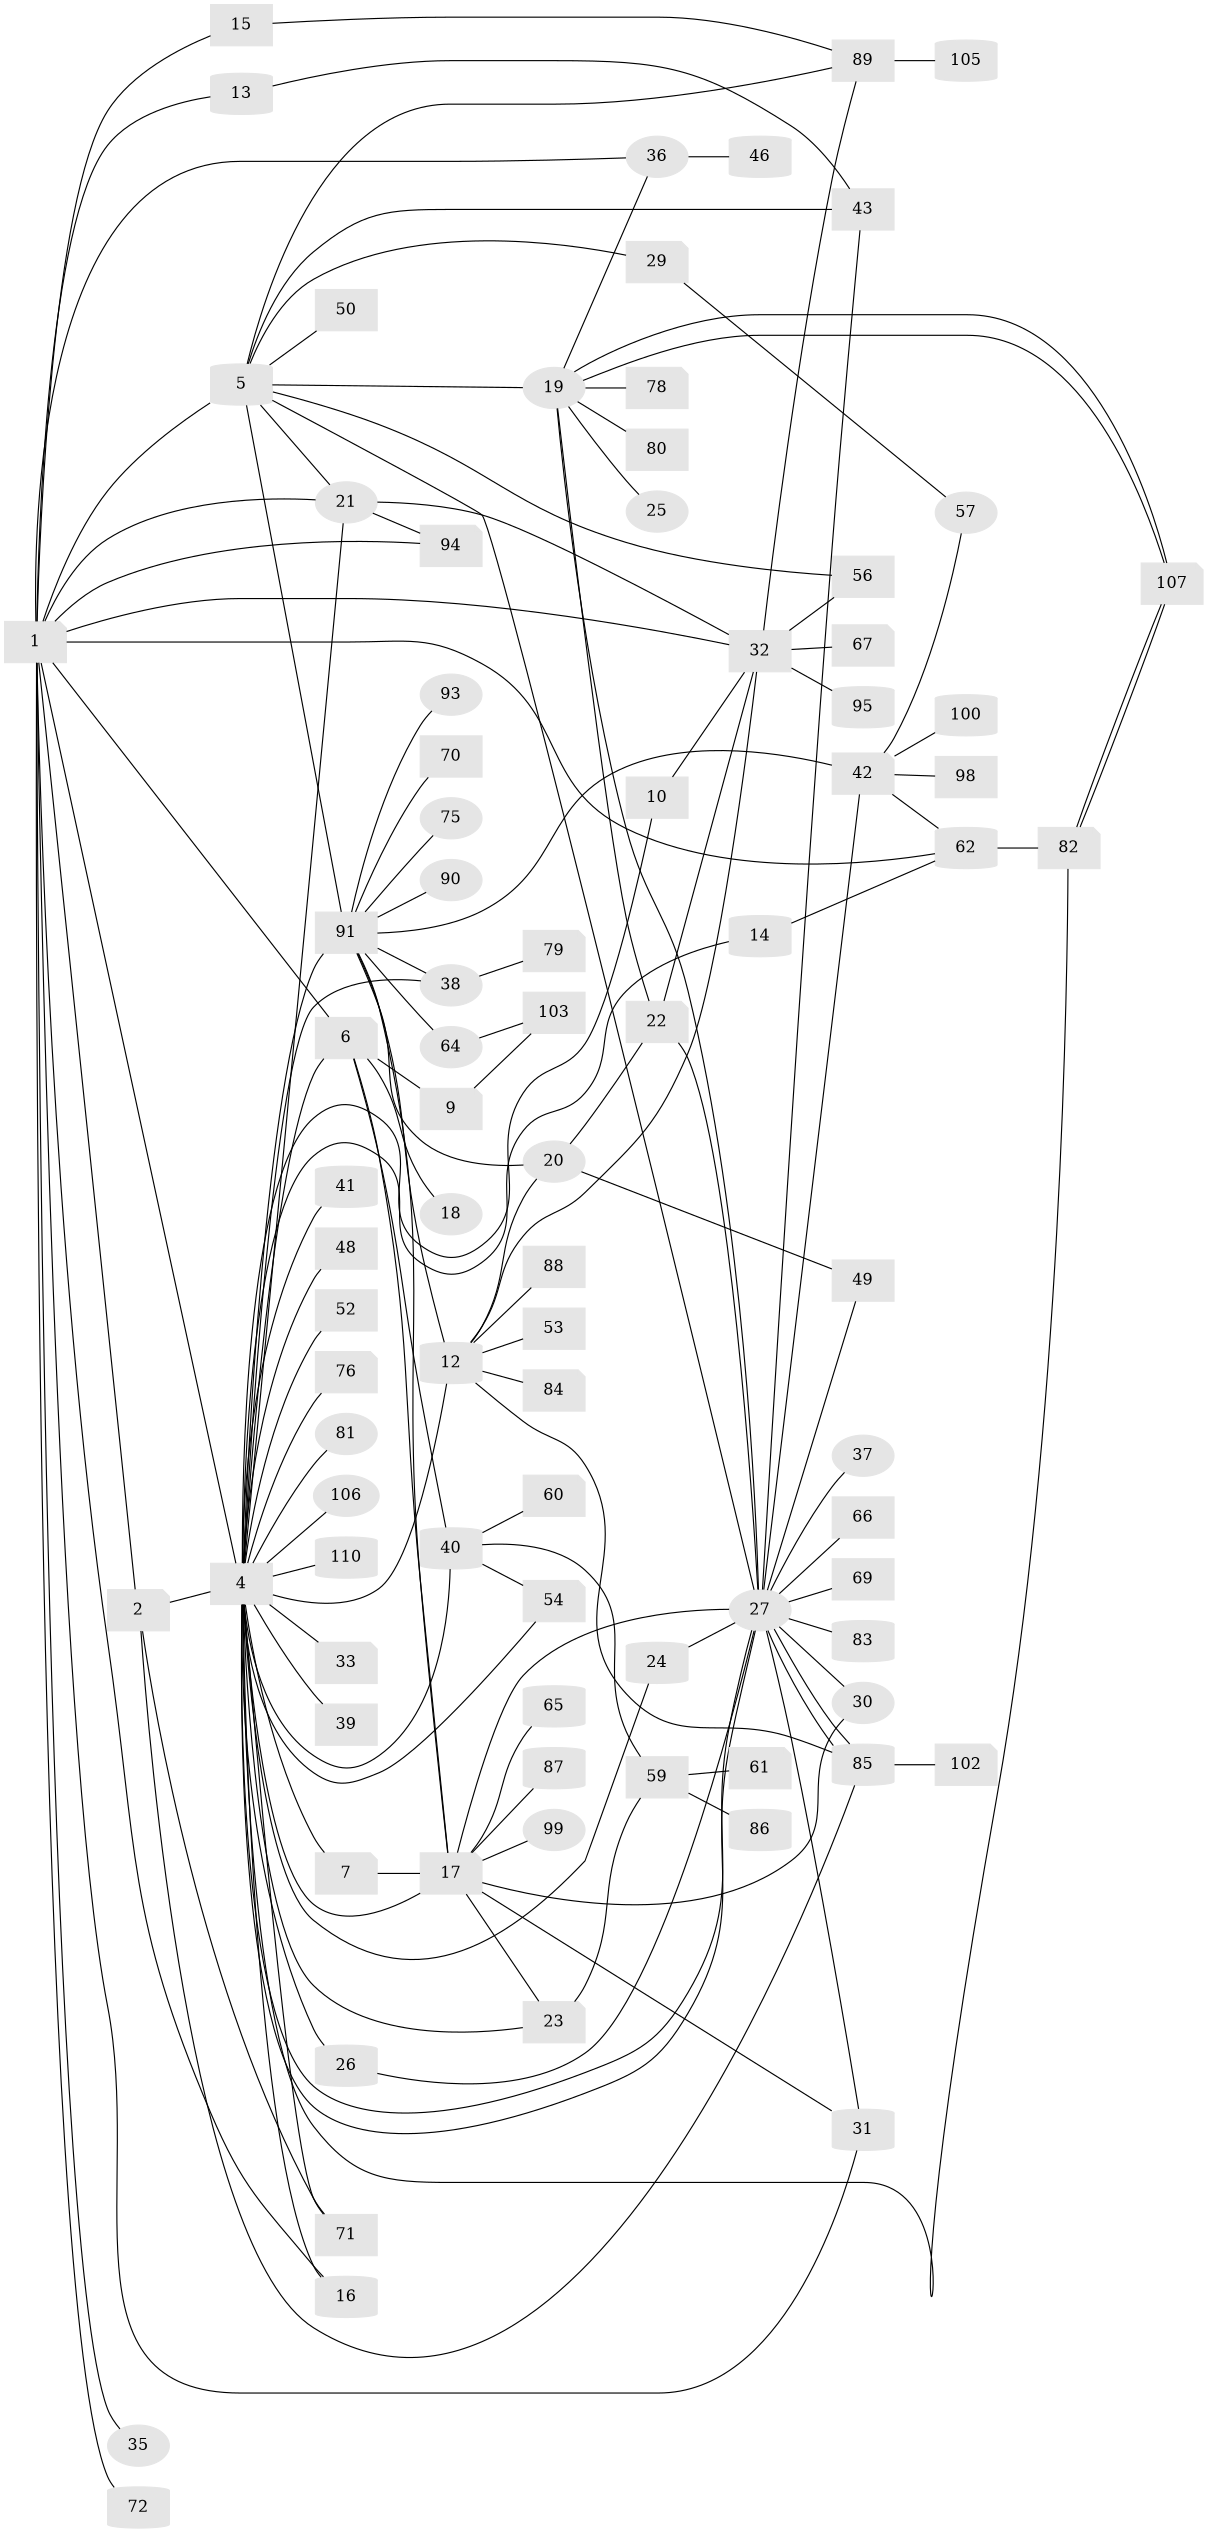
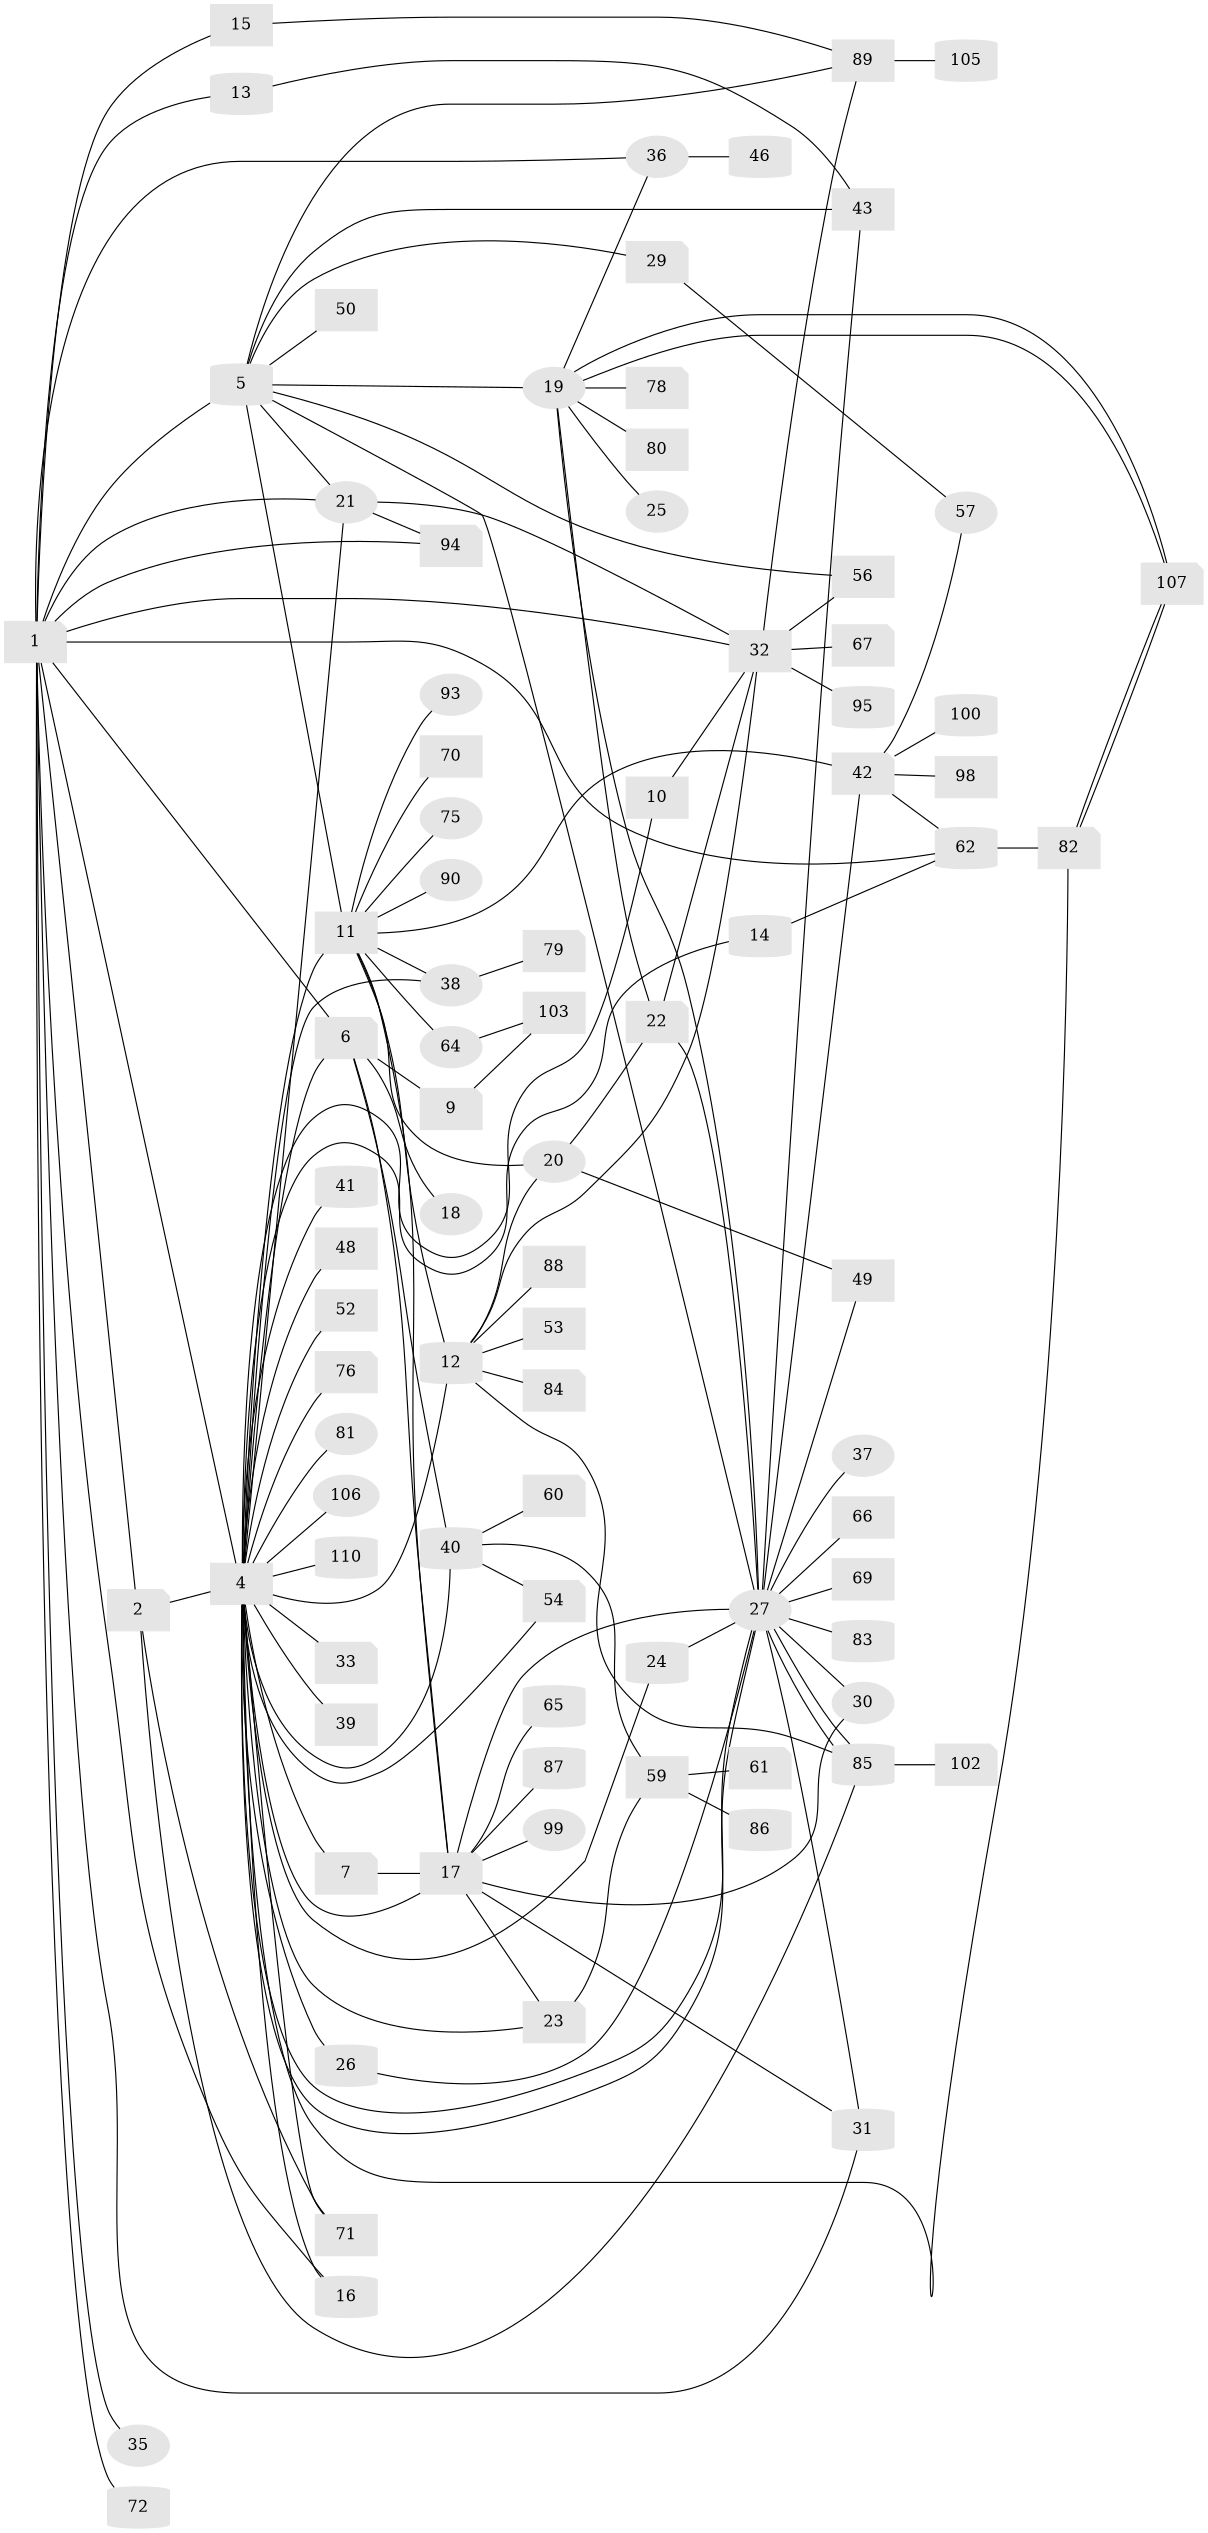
node "91": label "91" -> "11"
